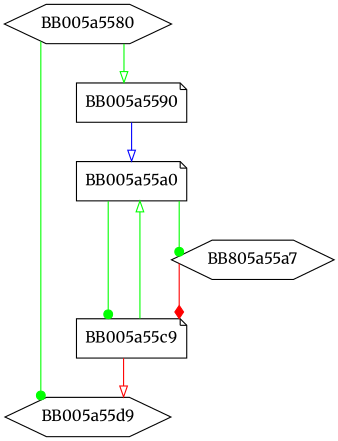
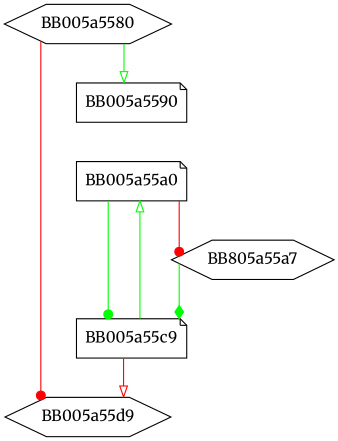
edge "BB005a5590" -> "BB005a55a0": removed
edge "BB005a5580" -> "BB005a55d9": color green -> red
edge "BB005a55a0" -> "BB805a55a7": color green -> red
edge "BB805a55a7" -> "BB005a55c9": color red -> green
